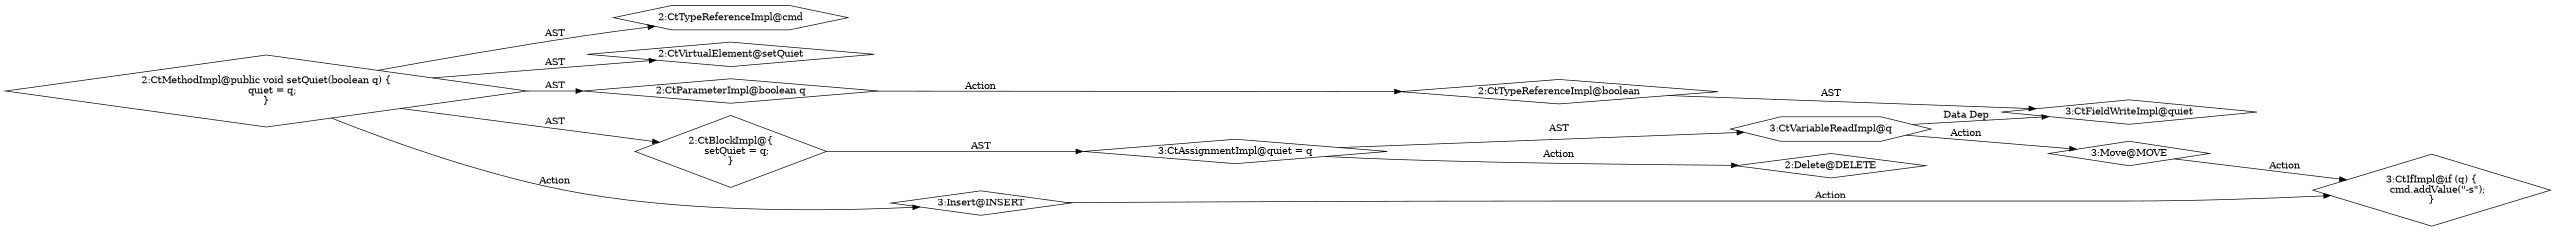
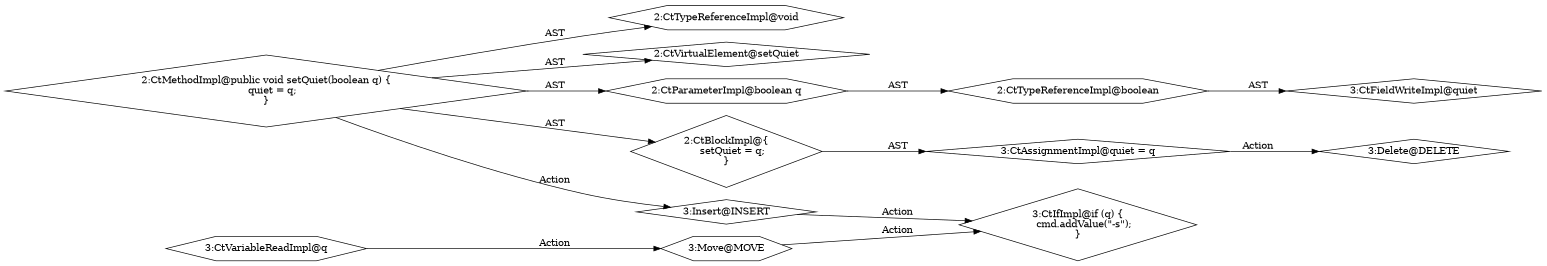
node "2:CtTypeReferenceImpl@cmd": label "2:CtTypeReferenceImpl@cmd" -> "2:CtTypeReferenceImpl@void"
edge "2:CtParameterImpl@boolean q" -> "2:CtTypeReferenceImpl@boolean": label "Action" -> "AST"
node "2:CtParameterImpl@boolean q": shape diamond -> hexagon
node "2:CtTypeReferenceImpl@boolean": shape diamond -> hexagon
edge "3:CtVariableReadImpl@q" -> "3:CtFieldWriteImpl@quiet": removed, label "Data Dep"
edge "3:CtAssignmentImpl@quiet = q" -> "3:CtVariableReadImpl@q": removed, label "AST"
node "3:Move@MOVE": shape diamond -> hexagon
node "2:Delete@DELETE": label "2:Delete@DELETE" -> "3:Delete@DELETE"
